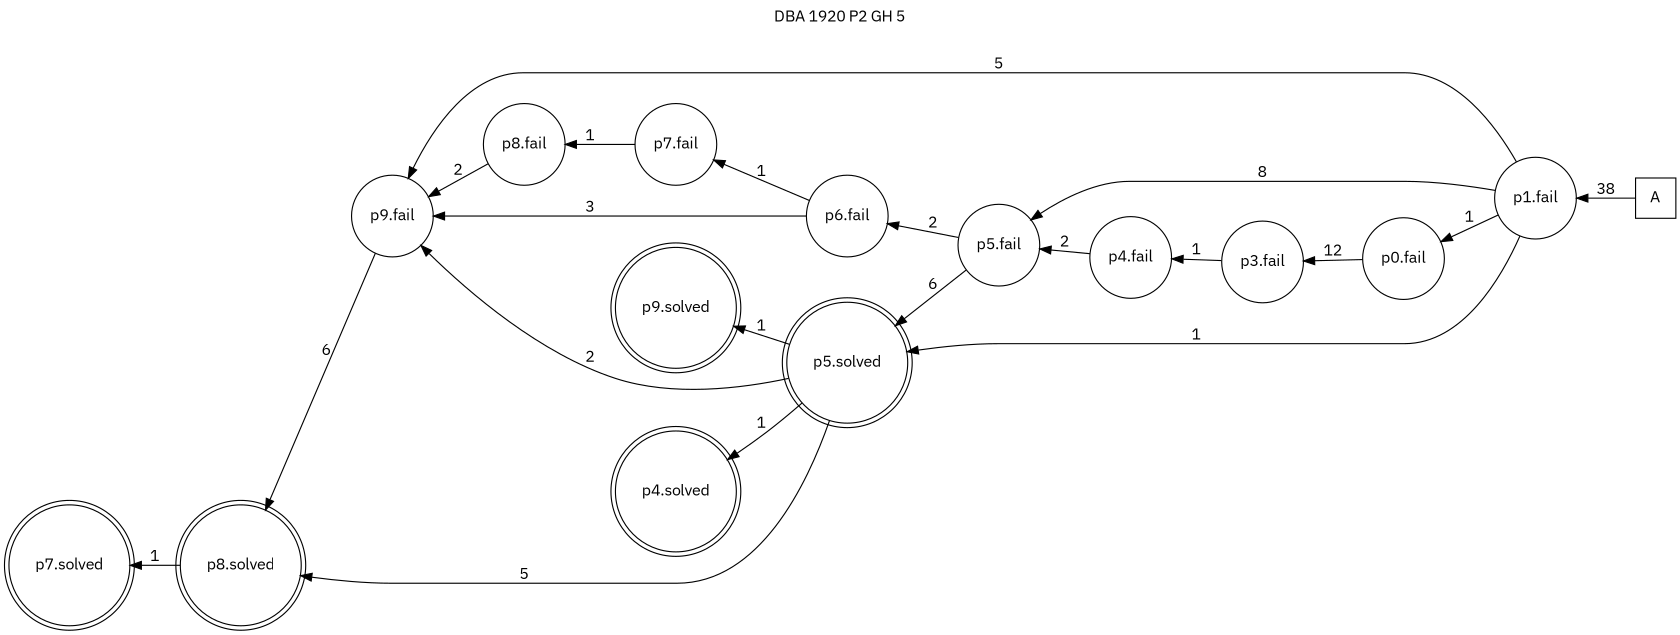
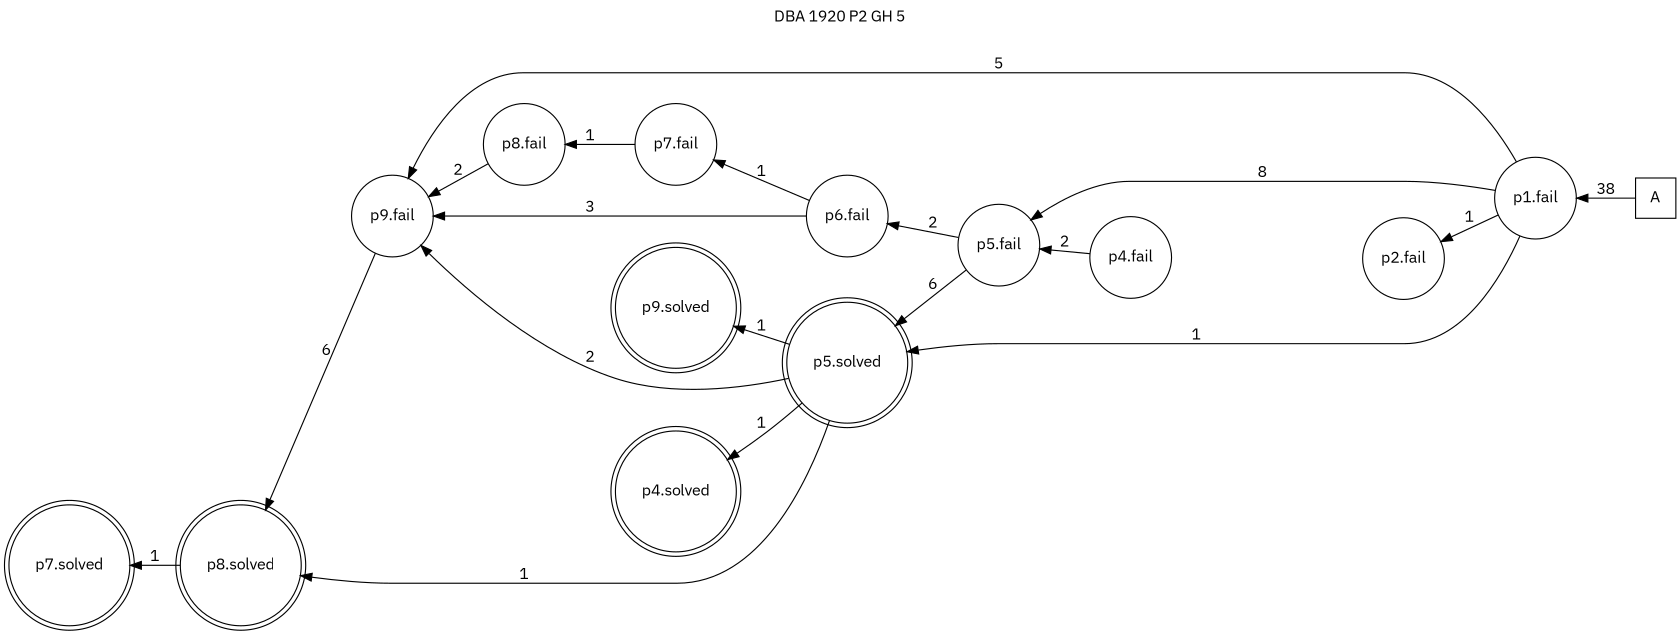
node "p0.fail": label "p0.fail" -> "p2.fail"
node "p3.fail": removed
edge "p5.solved" -> "p8.solved": label "5" -> "1"
